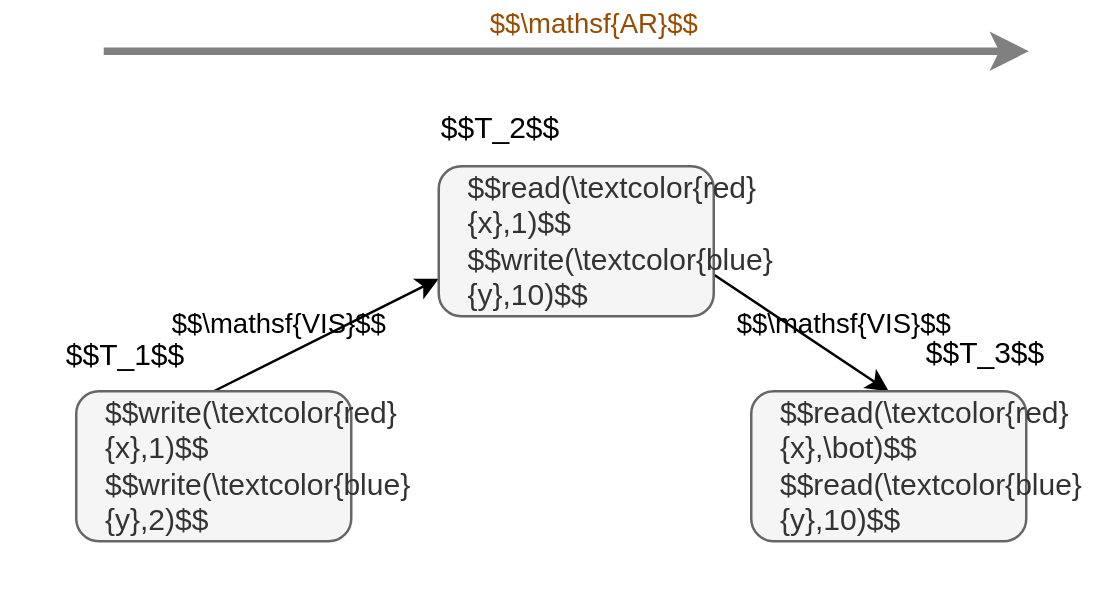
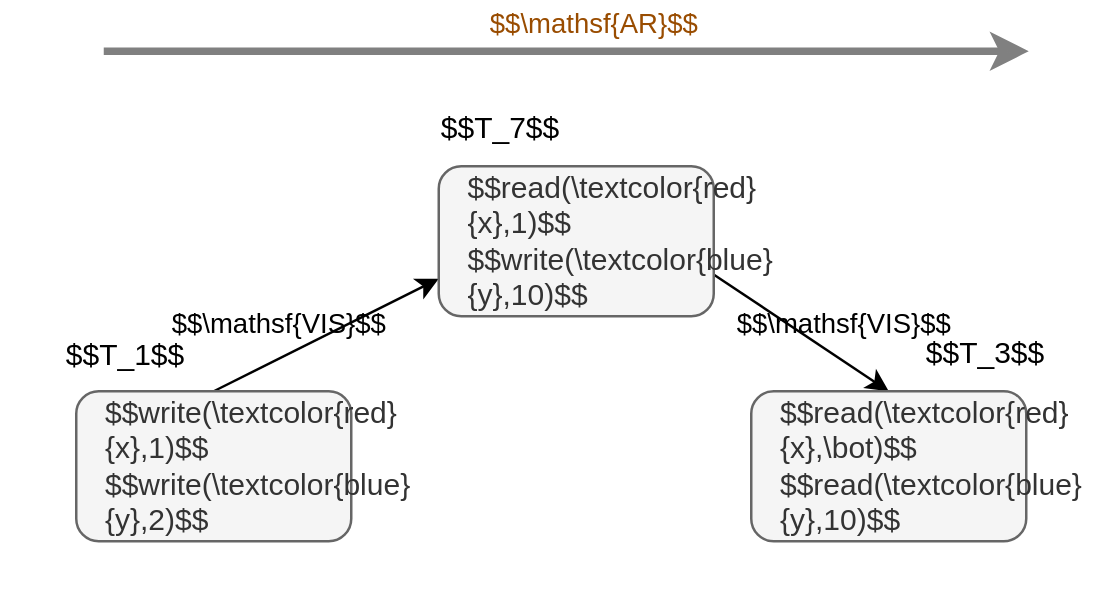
node "$$T_2$$": label "$$T_2$$" -> "$$T_7$$"
